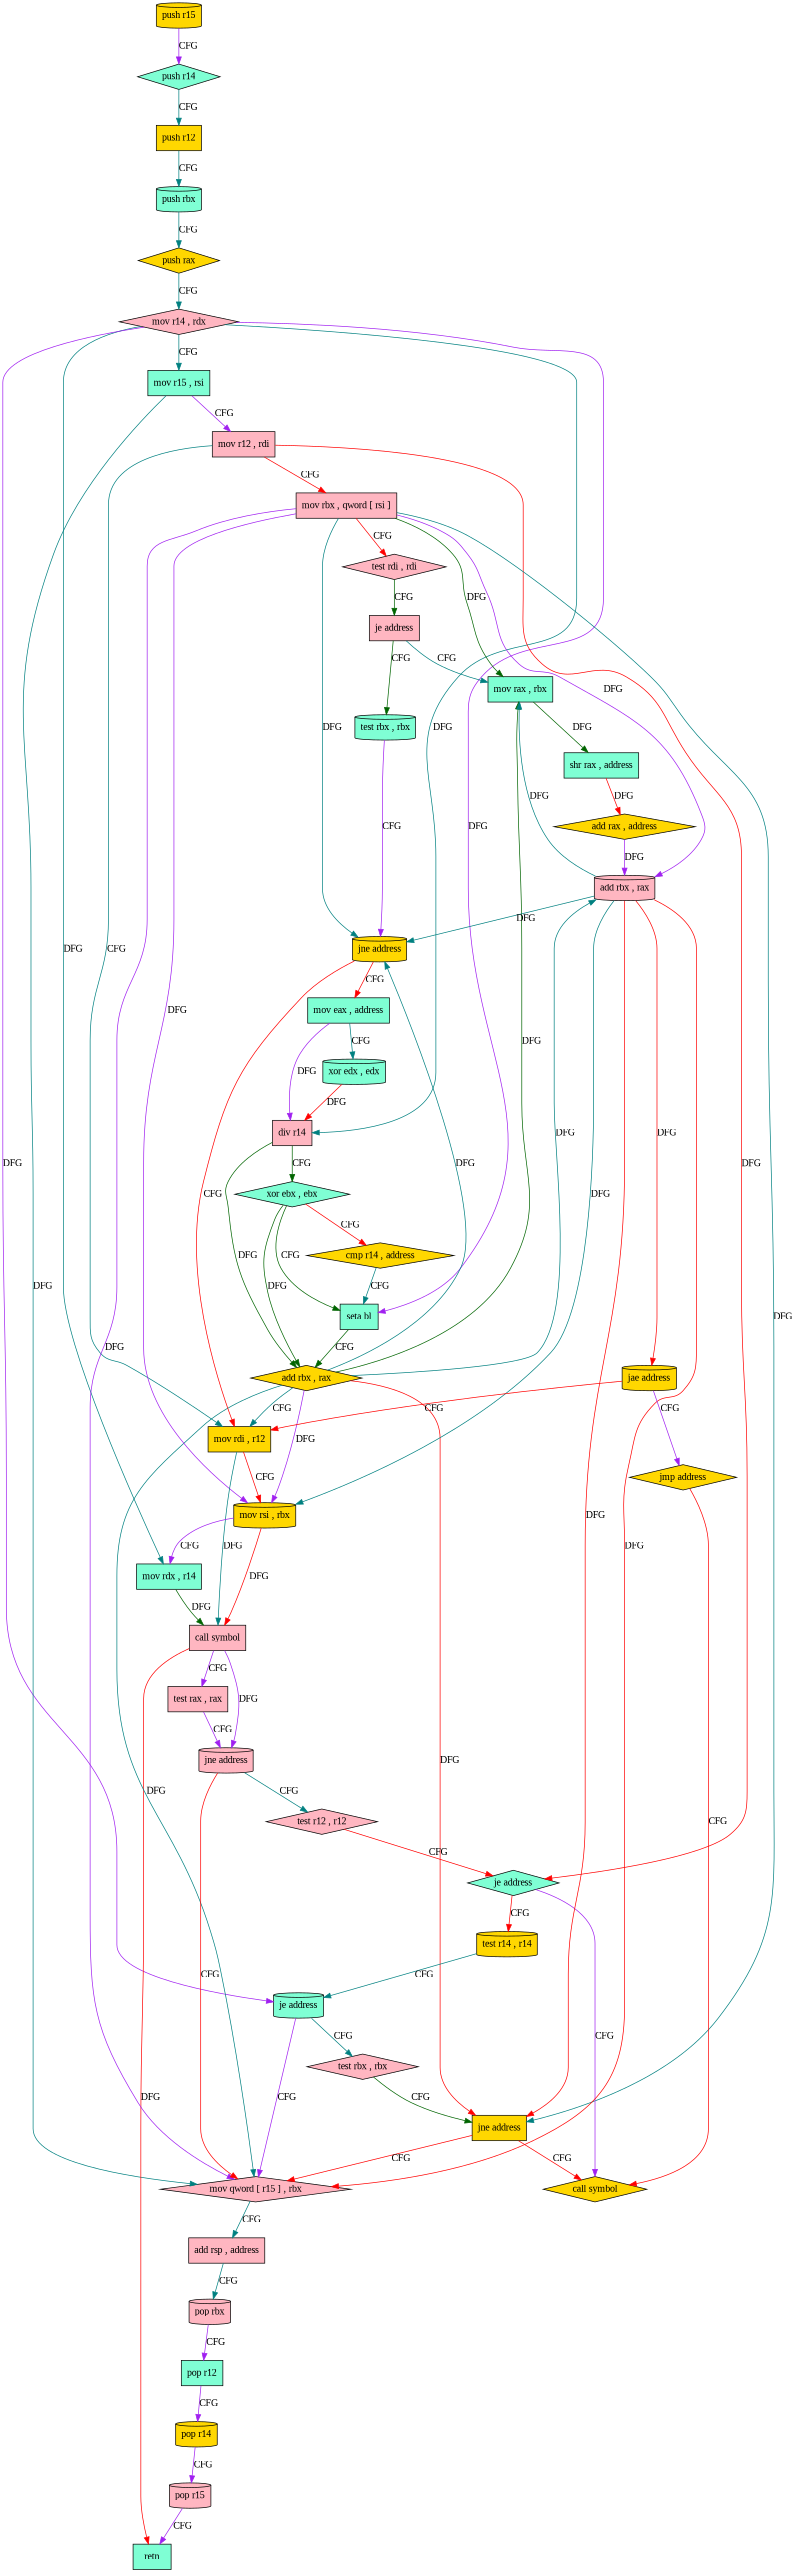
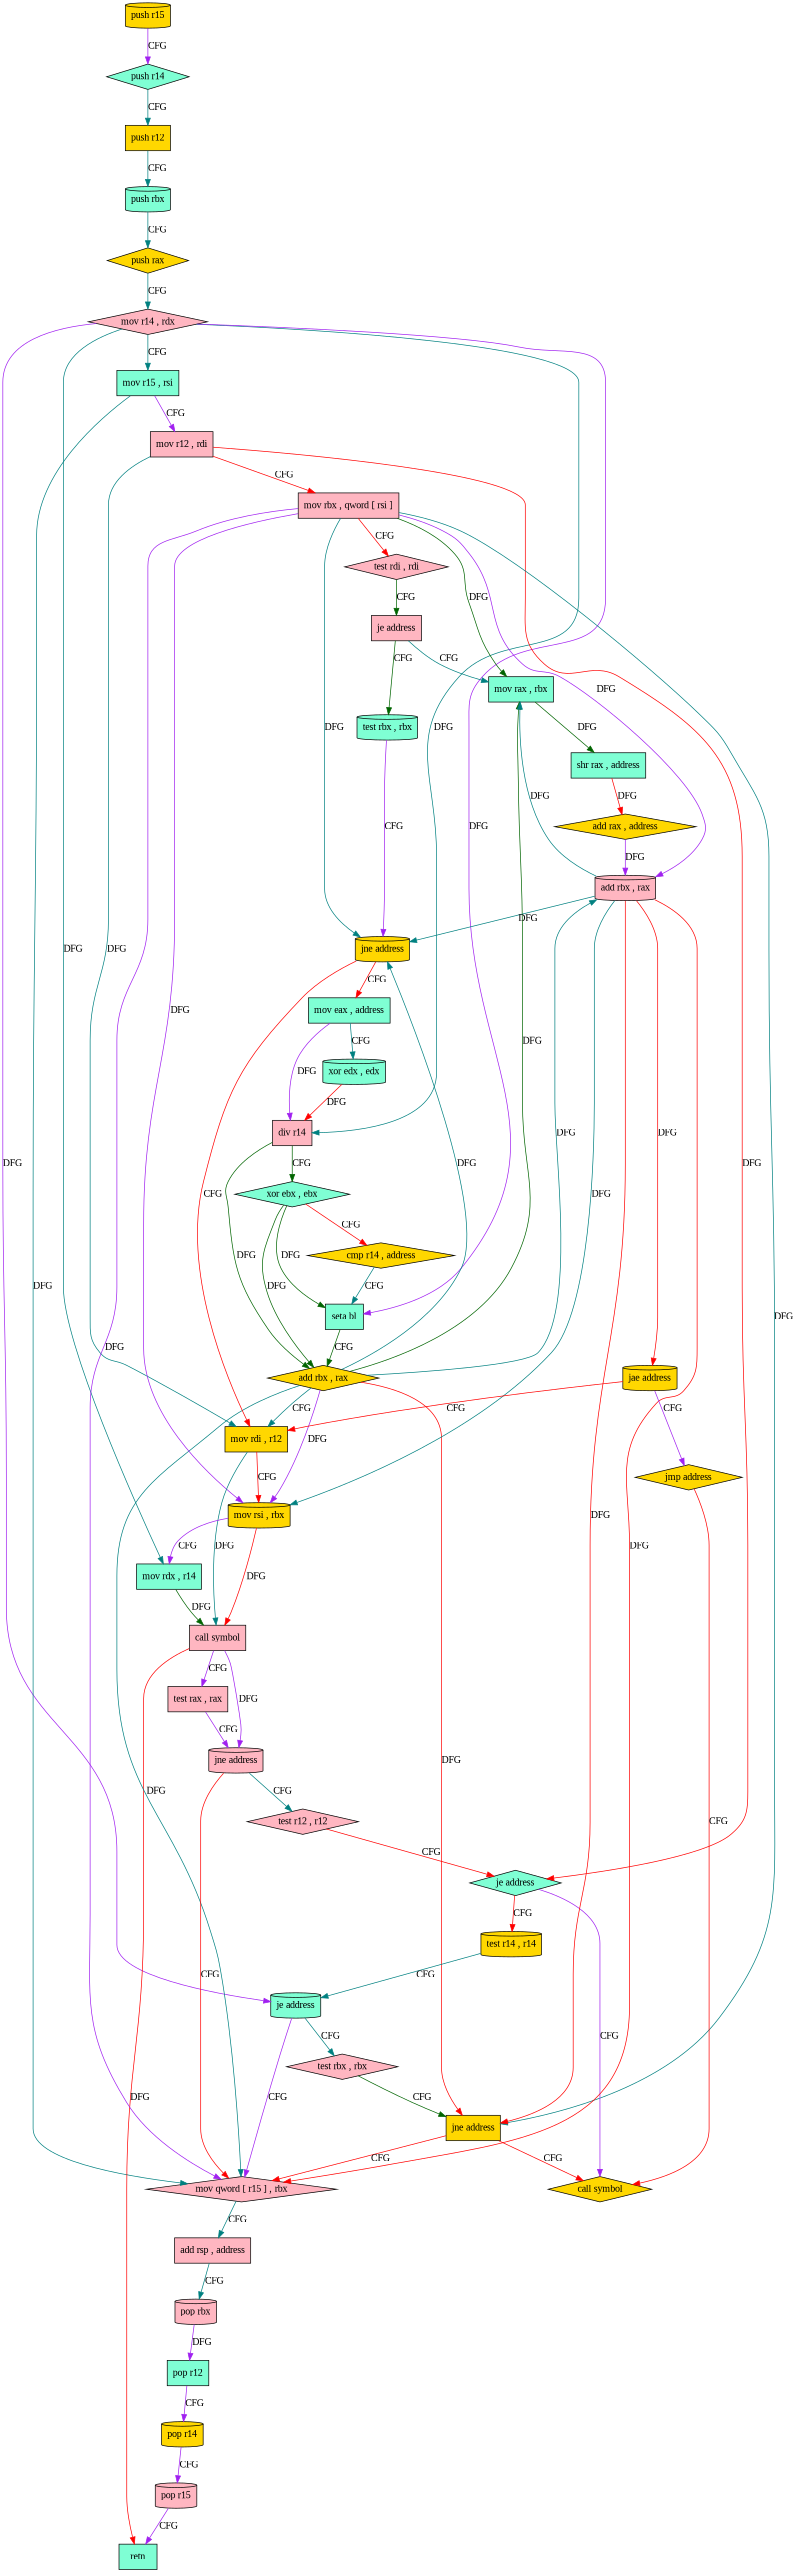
edge "mov r12 , rdi" -> "mov rdi , r12": label "CFG" -> "DFG"
edge "xor ebx , ebx" -> "seta bl": label "CFG" -> "DFG"
edge "pop rbx" -> "pop r12": label "CFG" -> "DFG"
